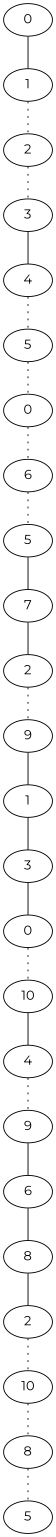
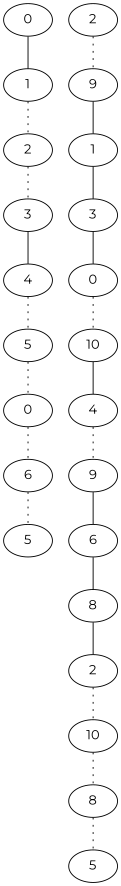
node "7": removed
